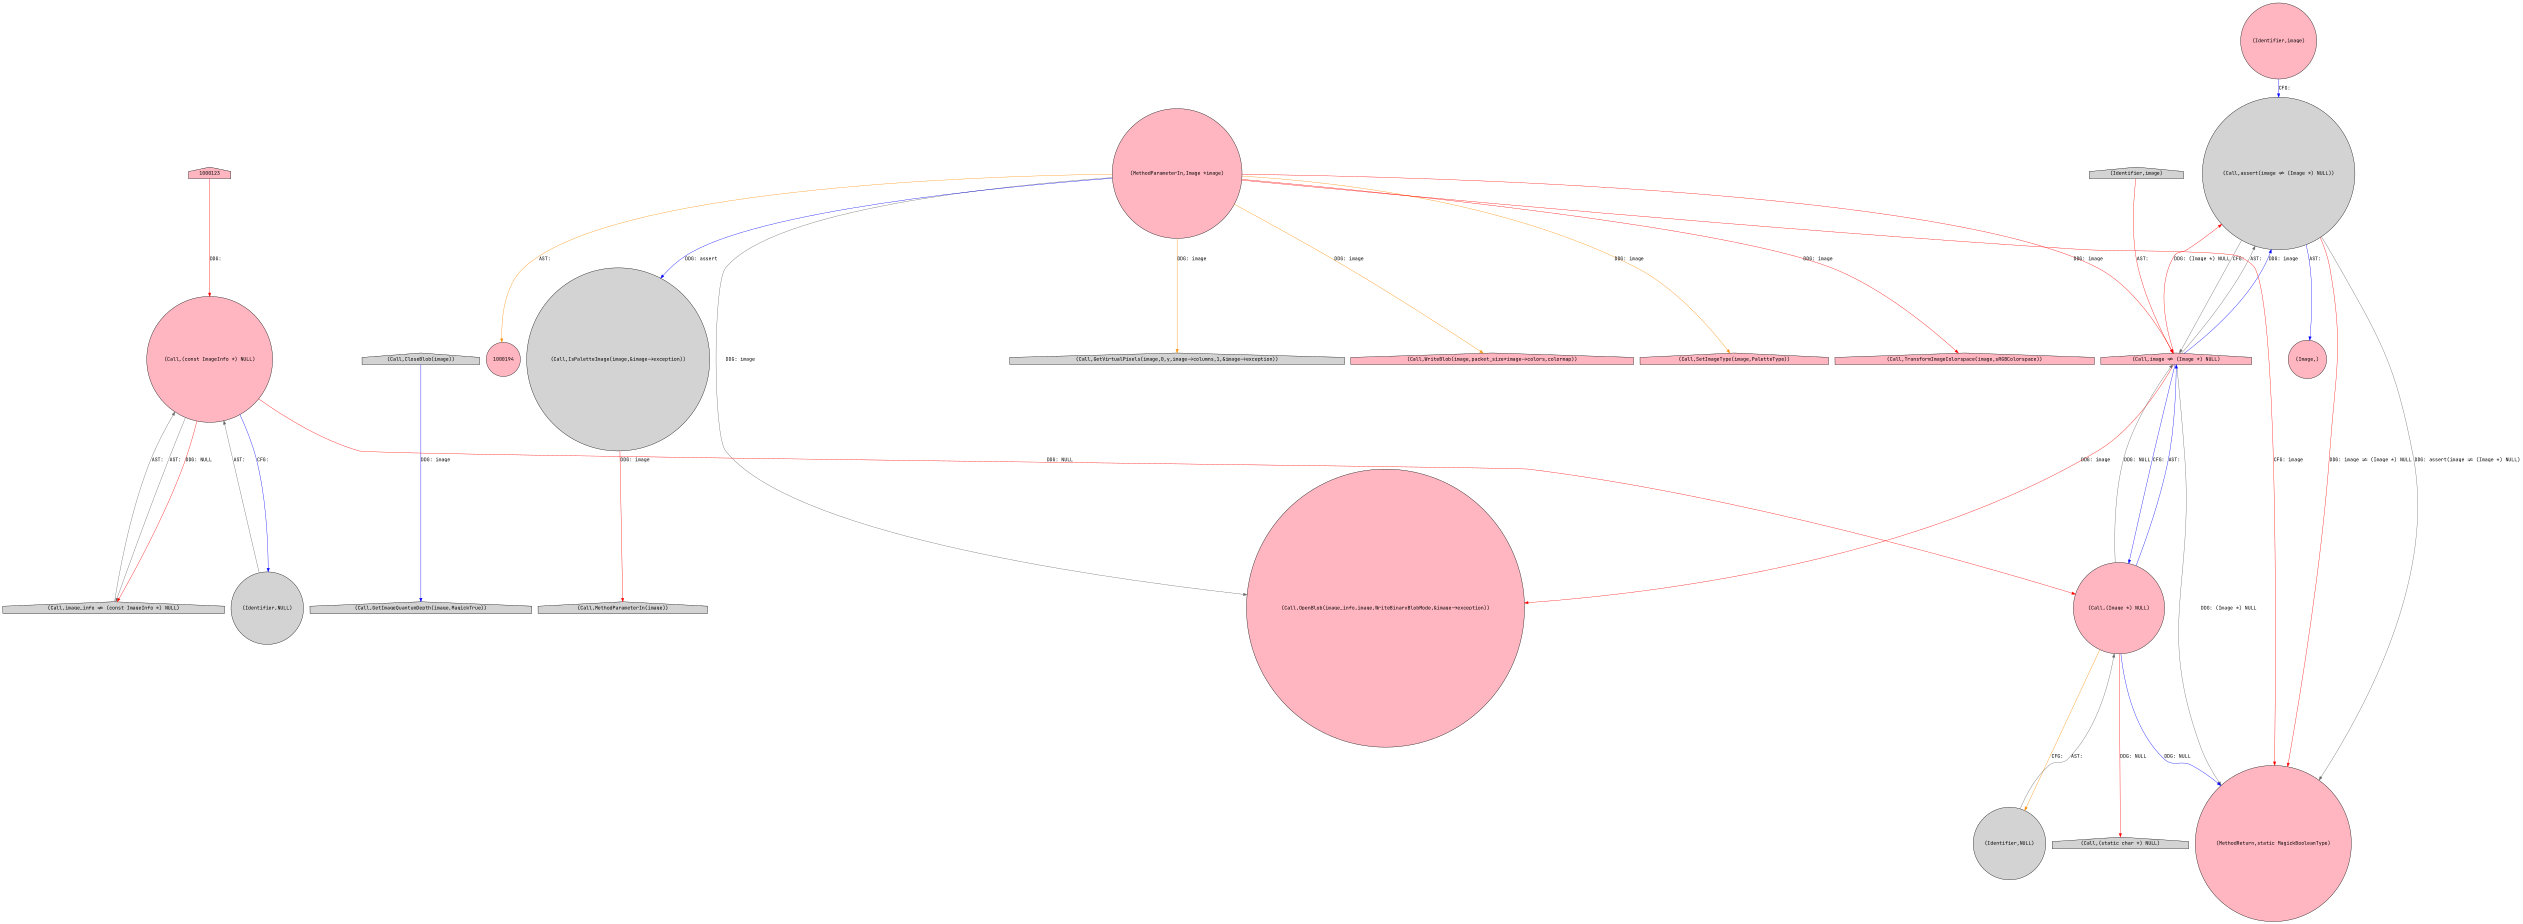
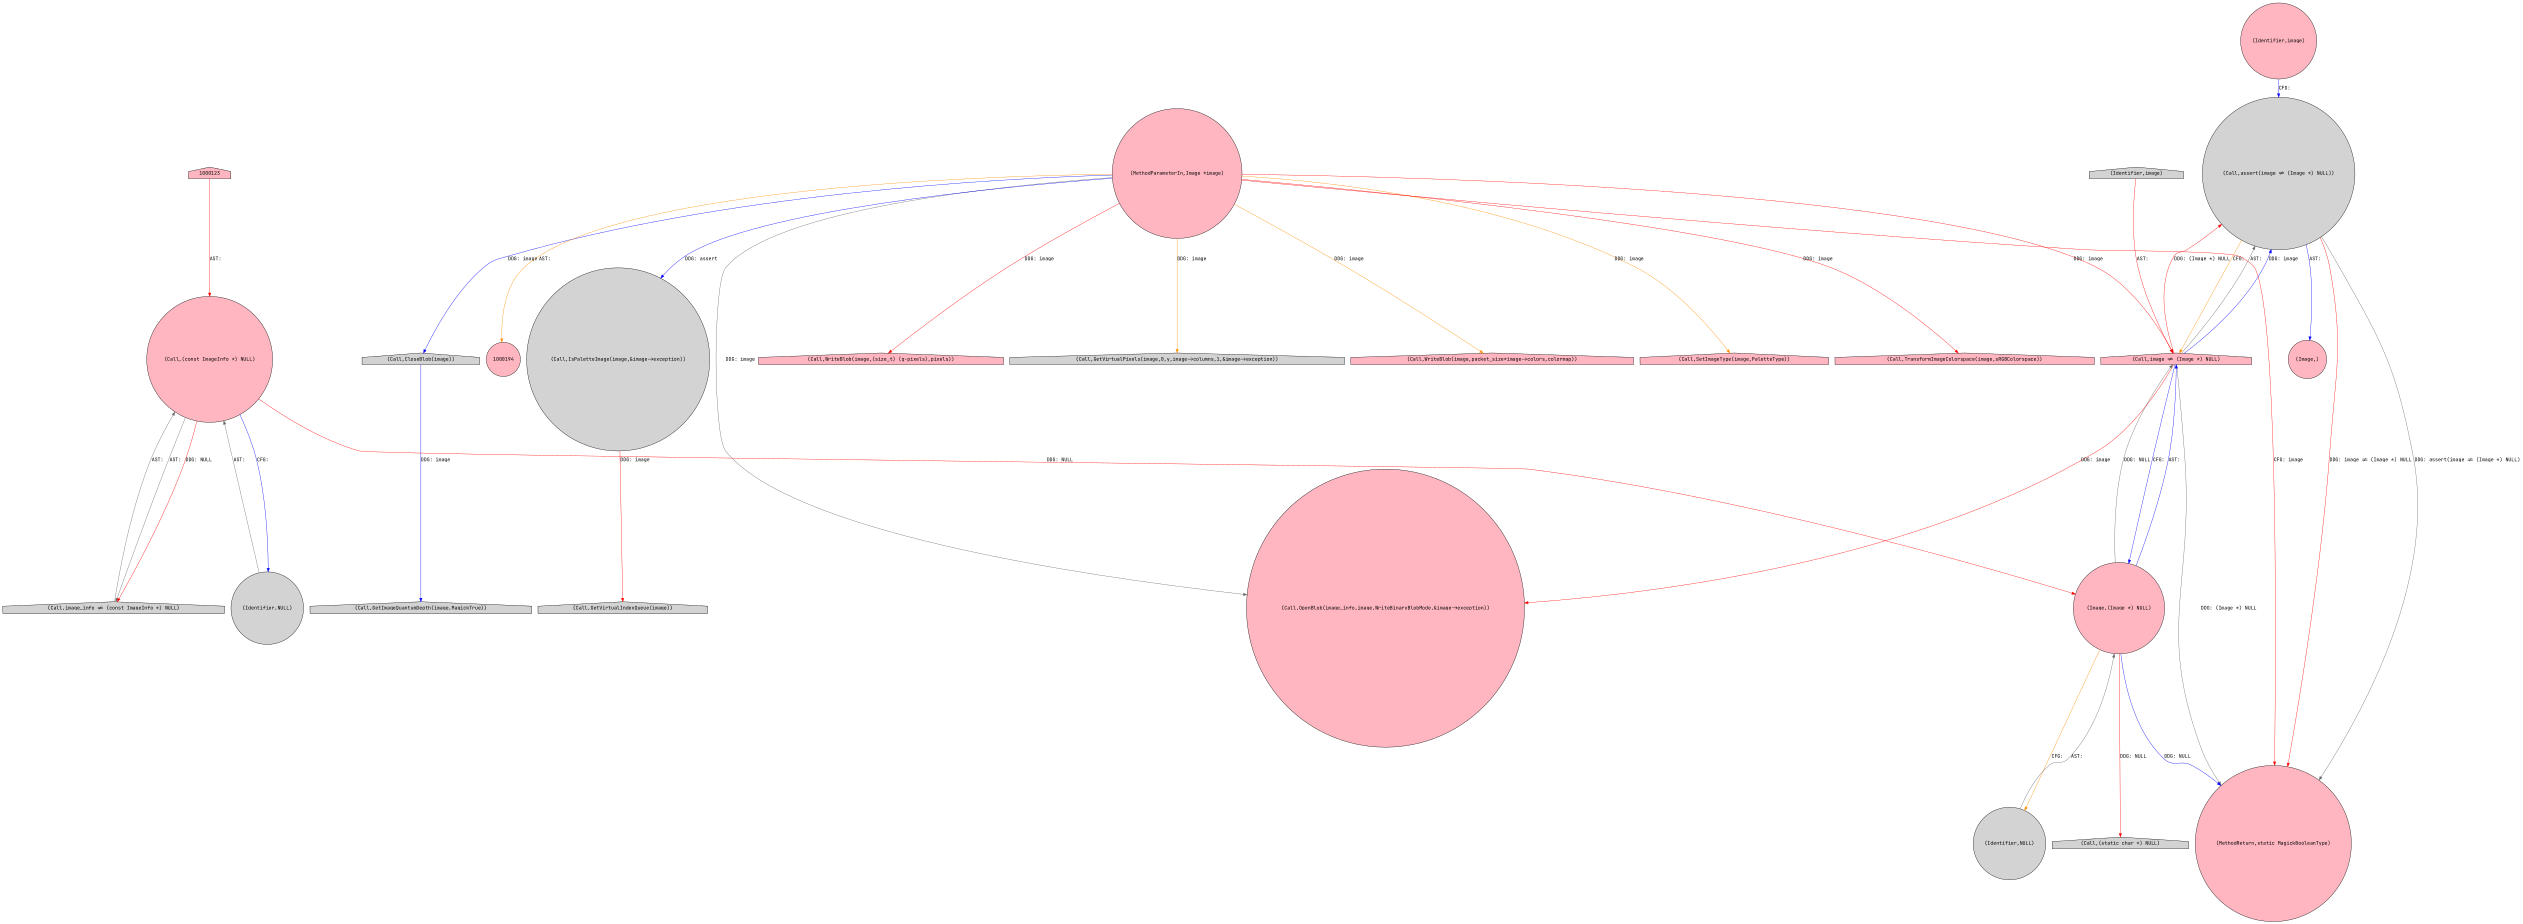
edge "(MethodParameterIn,Image *image)" -> "(Call,CloseBlob(image))": added, label "DDG: image"
edge "1000123" -> "(Call,(const ImageInfo *) NULL)": label "DDG: " -> "AST: "
edge "(Call,assert(image != (Image *) NULL))" -> "(Call,image != (Image *) NULL)": color gray40 -> darkorange
node "(Call,WriteBlob(image,(size_t) (q-pixels),pixels))": added
node "(Call,MethodParameterIn(image))": label "(Call,MethodParameterIn(image))" -> "(Call,GetVirtualIndexQueue(image))"
node "(Call,(Image *) NULL)": label "(Call,(Image *) NULL)" -> "(Image,(Image *) NULL)"
